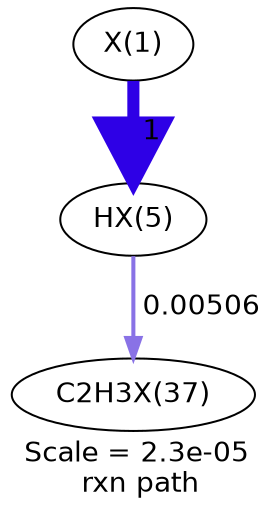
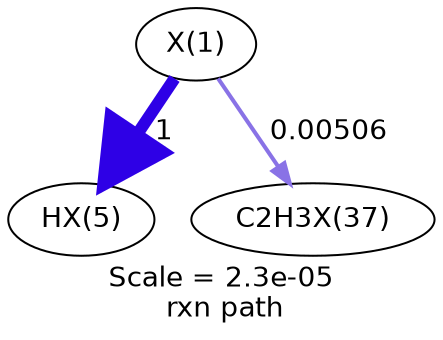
edge "HX(5)" -> "C2H3X(37)": now "X(1)" -> "C2H3X(37)"
